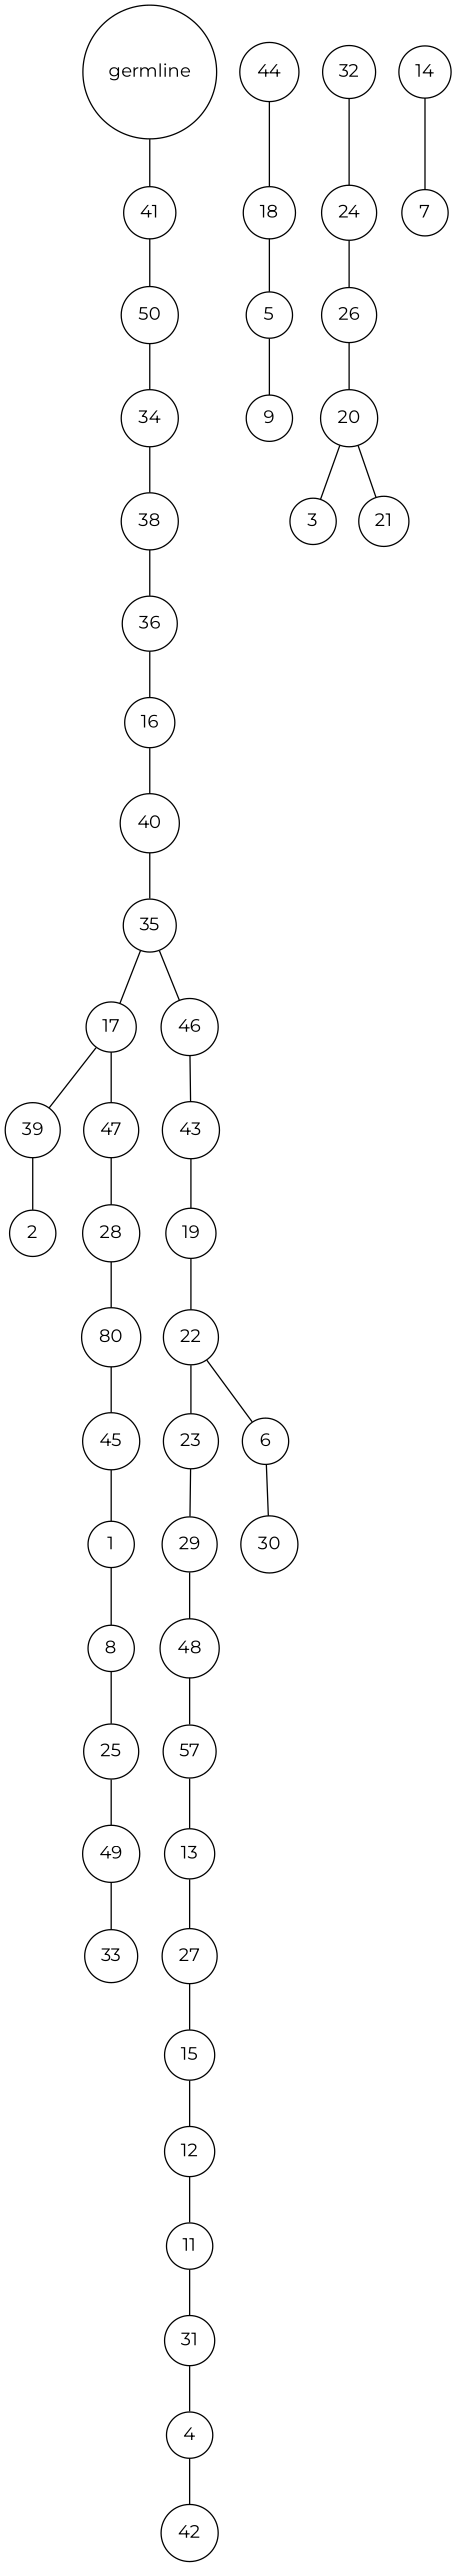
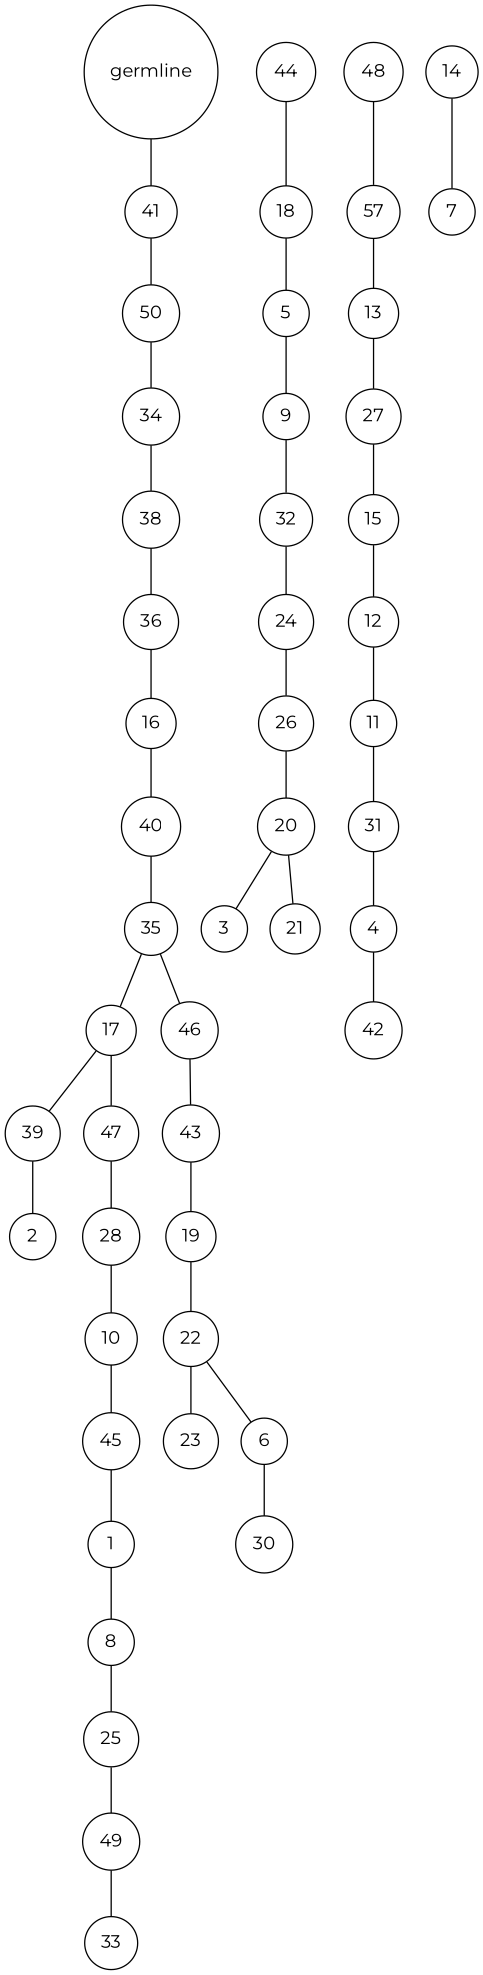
edge "9" -- "32": added
node "80": label "80" -> "10"
node "29": removed
